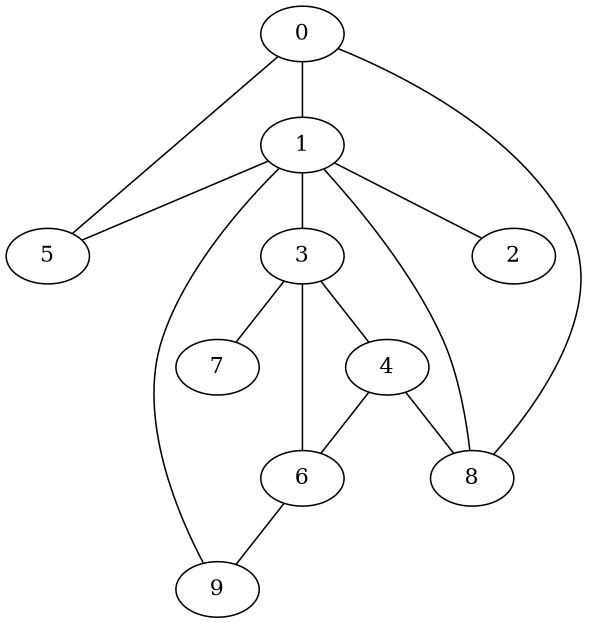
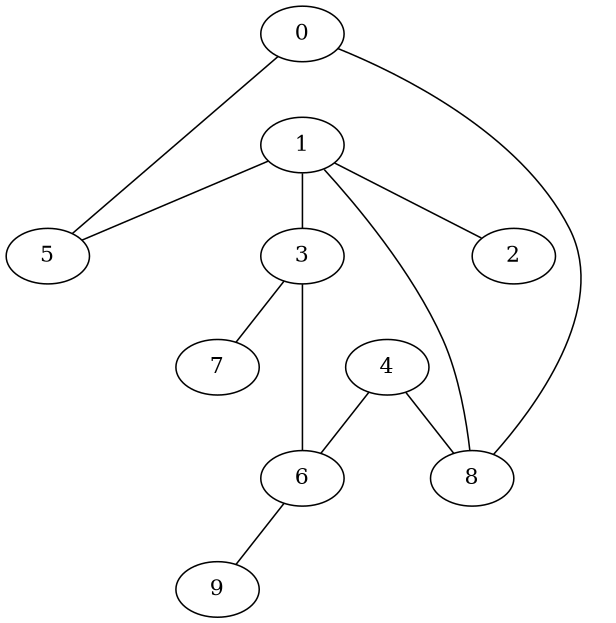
edge "0" -- "1": removed
edge "3" -- "4": removed
edge "1" -- "9": removed
